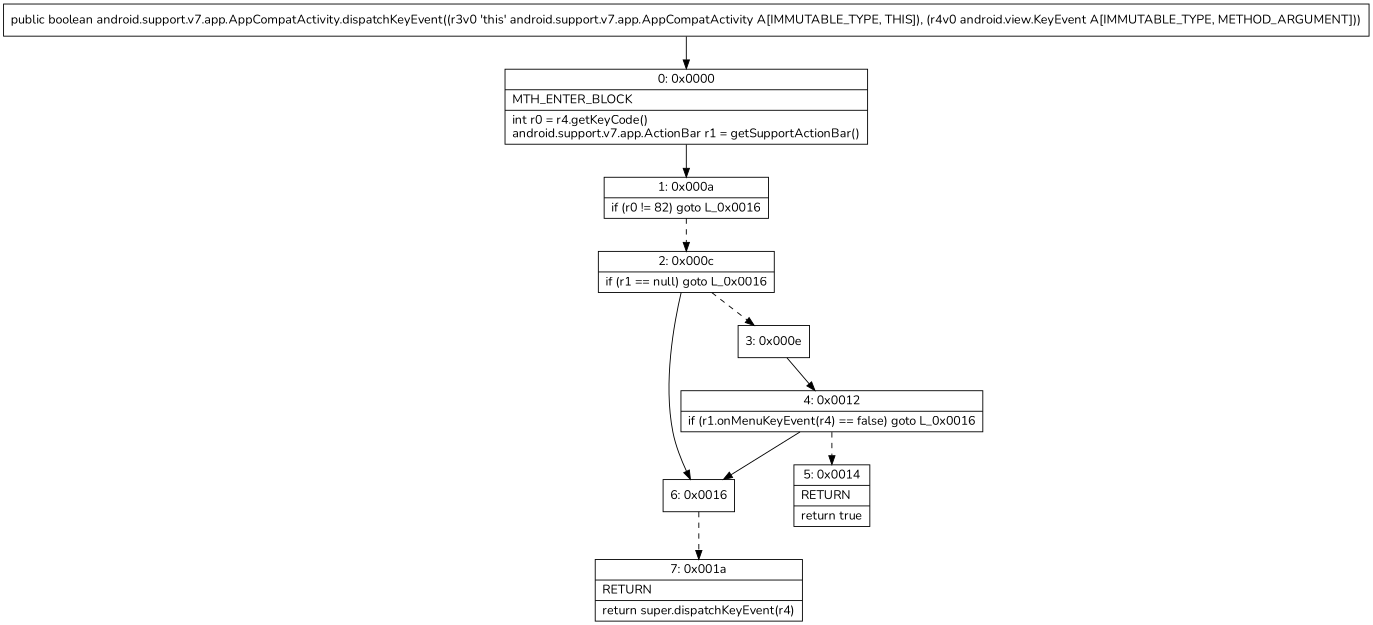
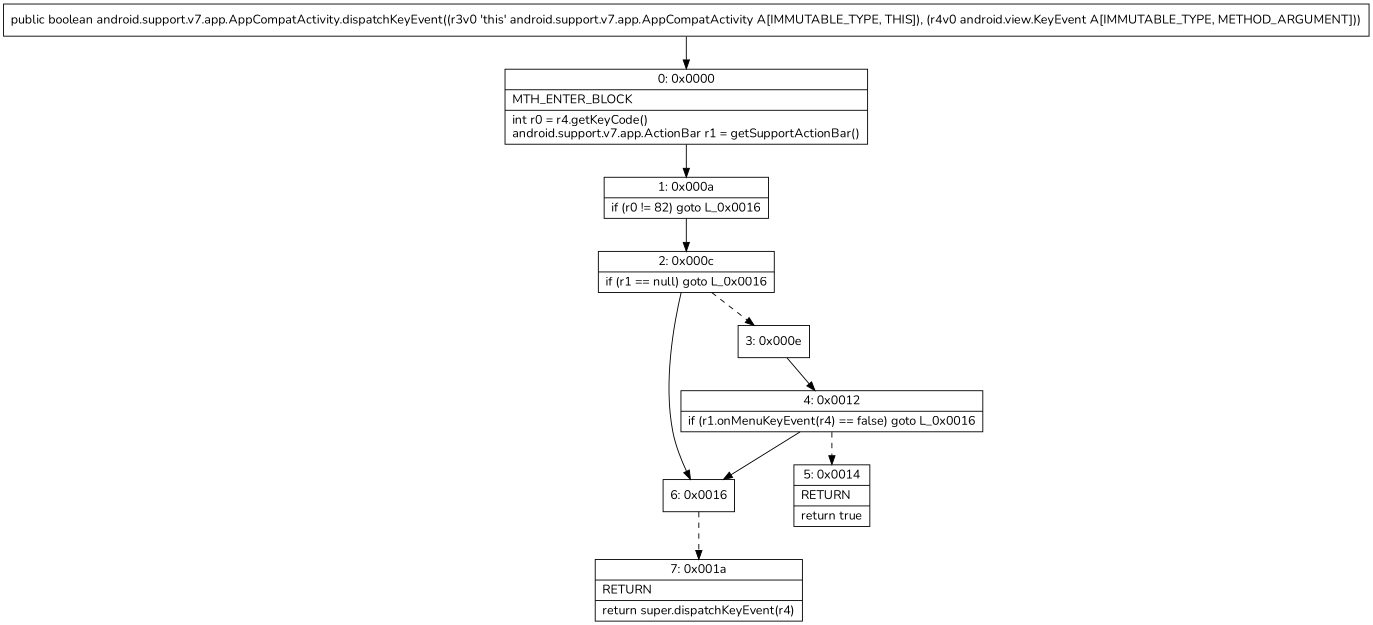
edge "1: 0x000a" -> "2: 0x000c": style dashed -> solid
